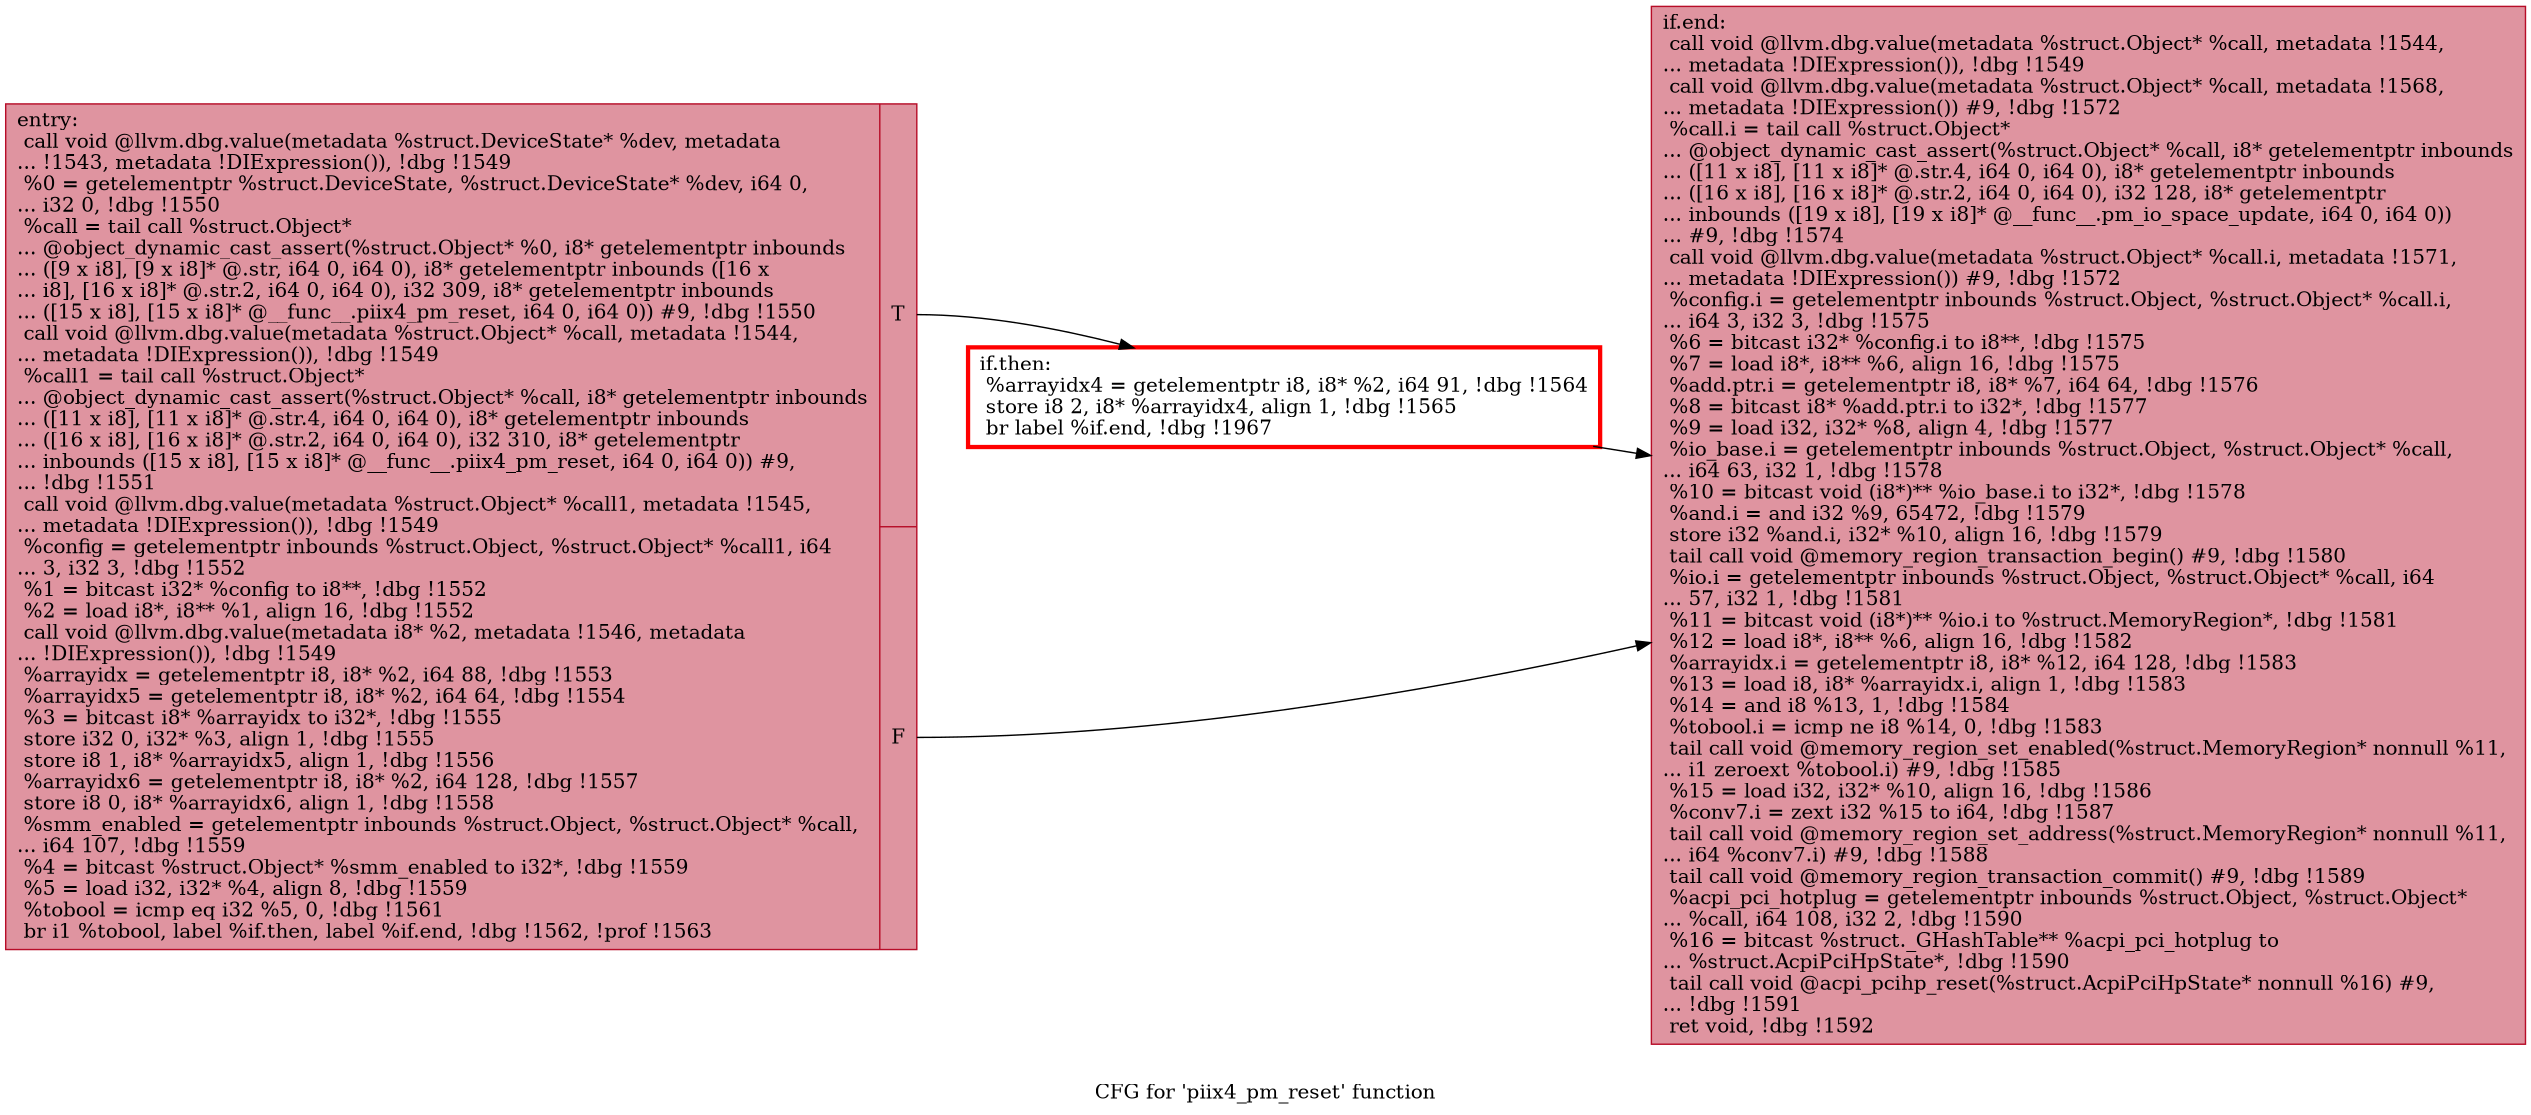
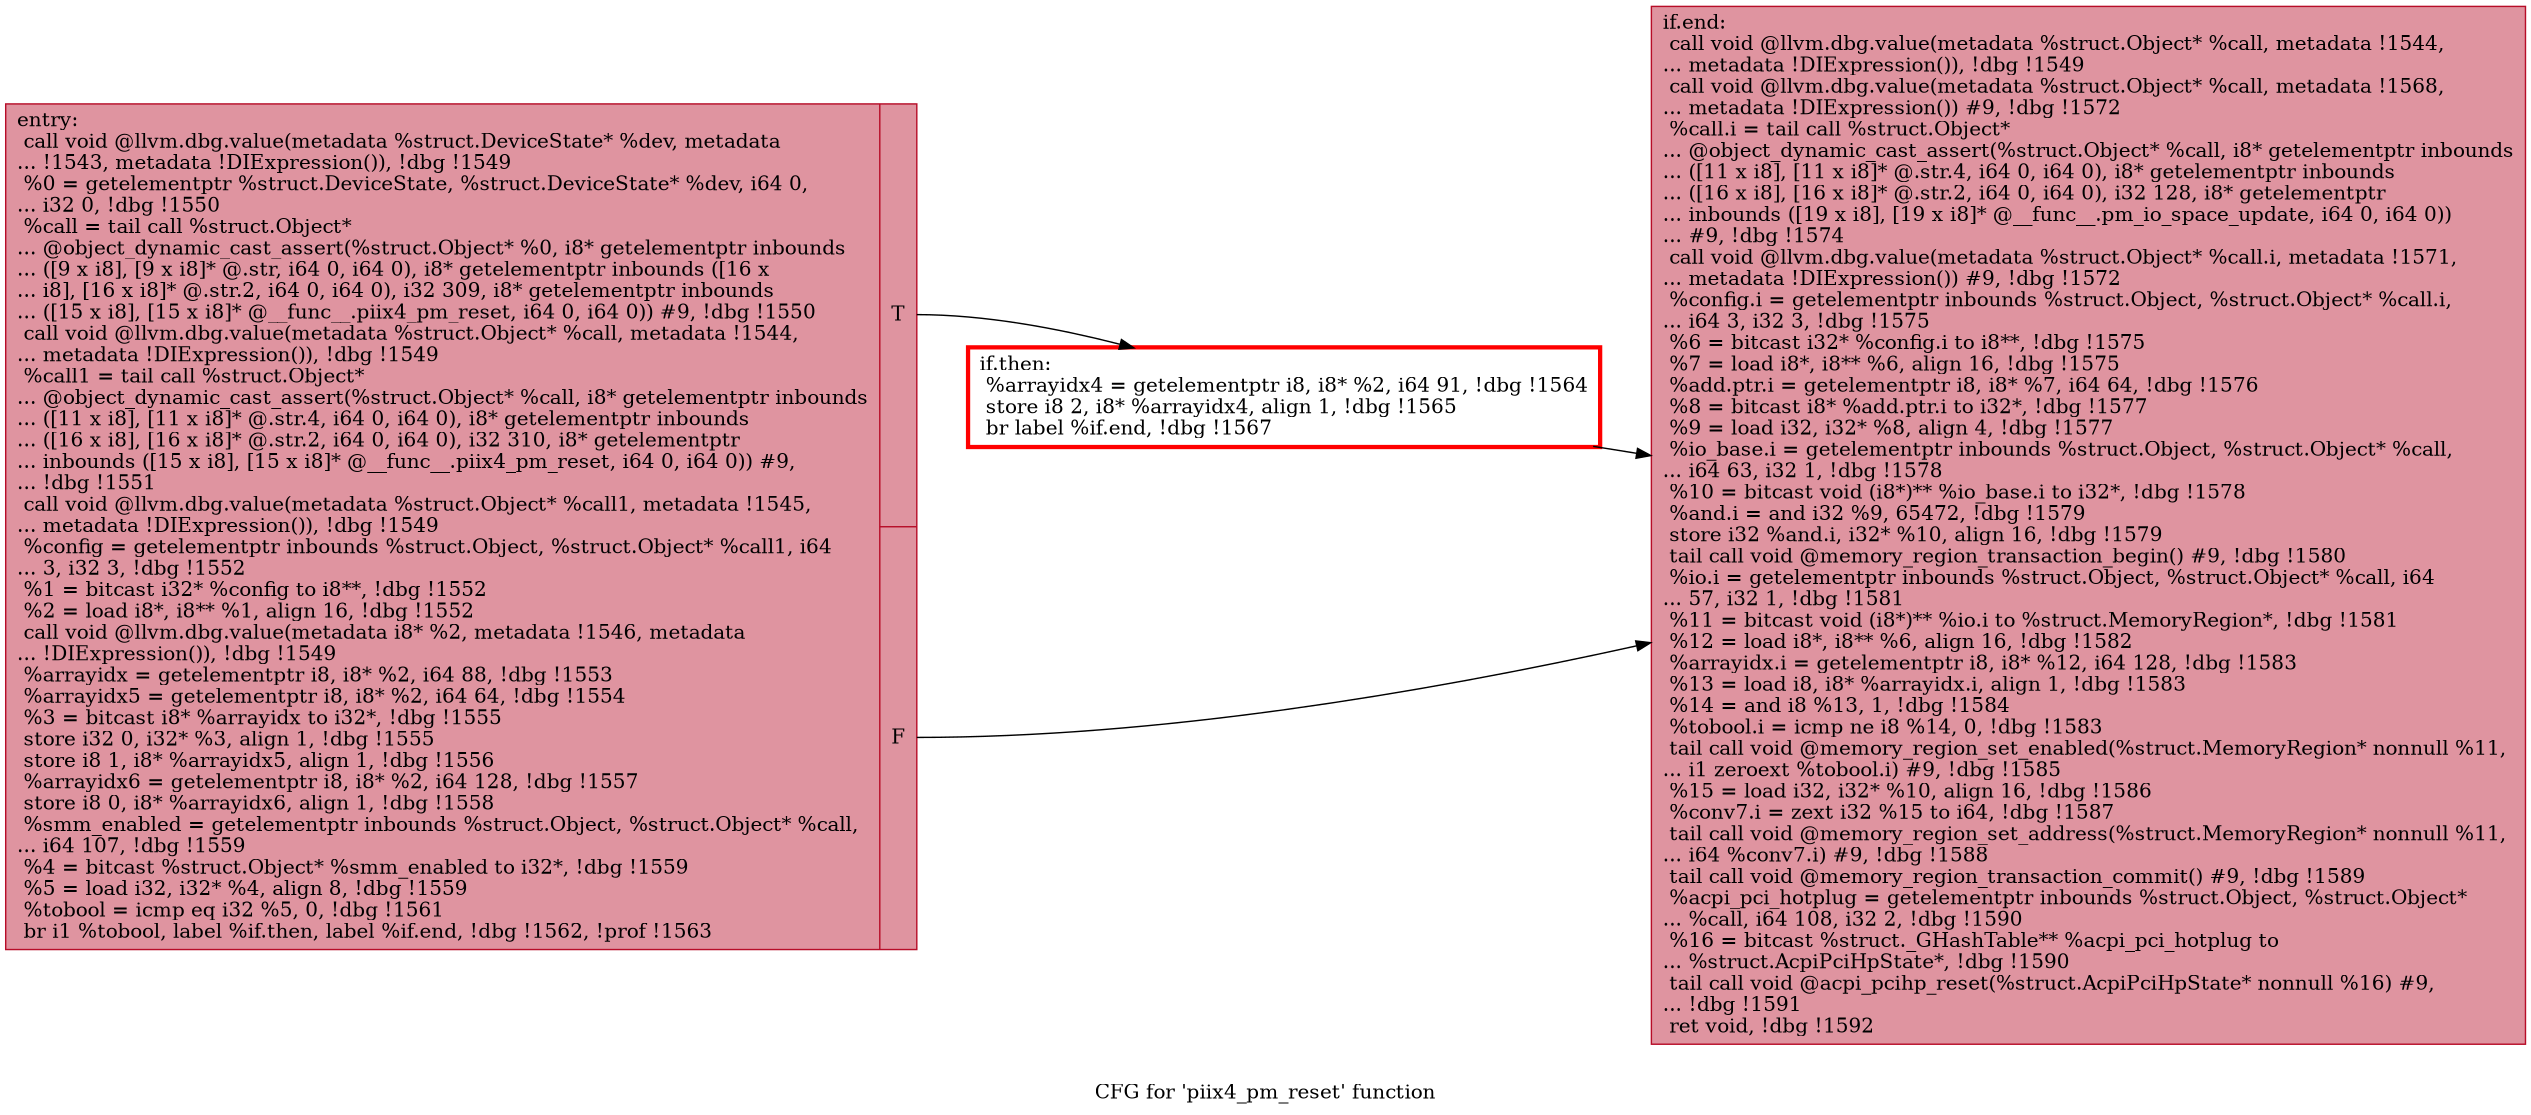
node "if.then:": text "br label %if.end, !dbg !1967" -> "br label %if.end, !dbg !1567"
